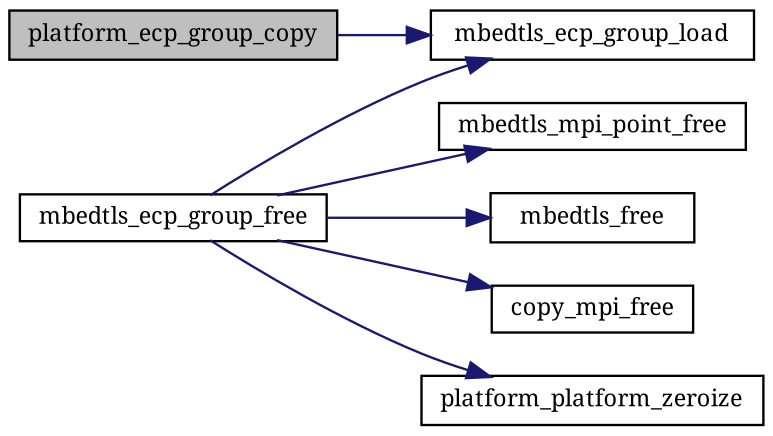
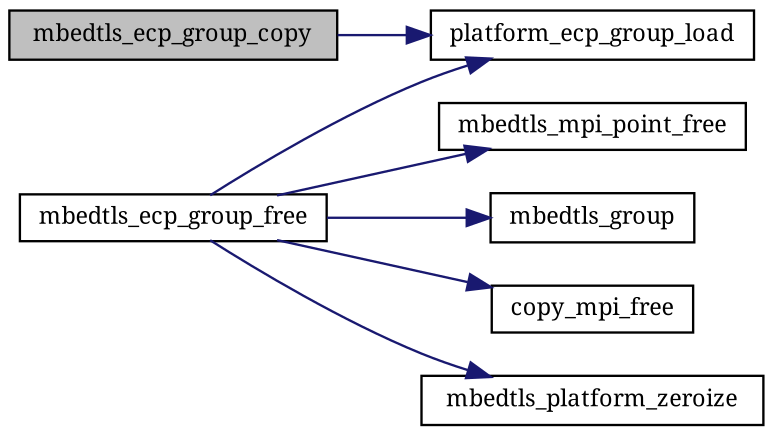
node "platform_ecp_group_copy": label "platform_ecp_group_copy" -> "mbedtls_ecp_group_copy"
node "mbedtls_ecp_group_load": label "mbedtls_ecp_group_load" -> "platform_ecp_group_load"
node "mbedtls_free": label "mbedtls_free" -> "mbedtls_group"
node "platform_platform_zeroize": label "platform_platform_zeroize" -> "mbedtls_platform_zeroize"
